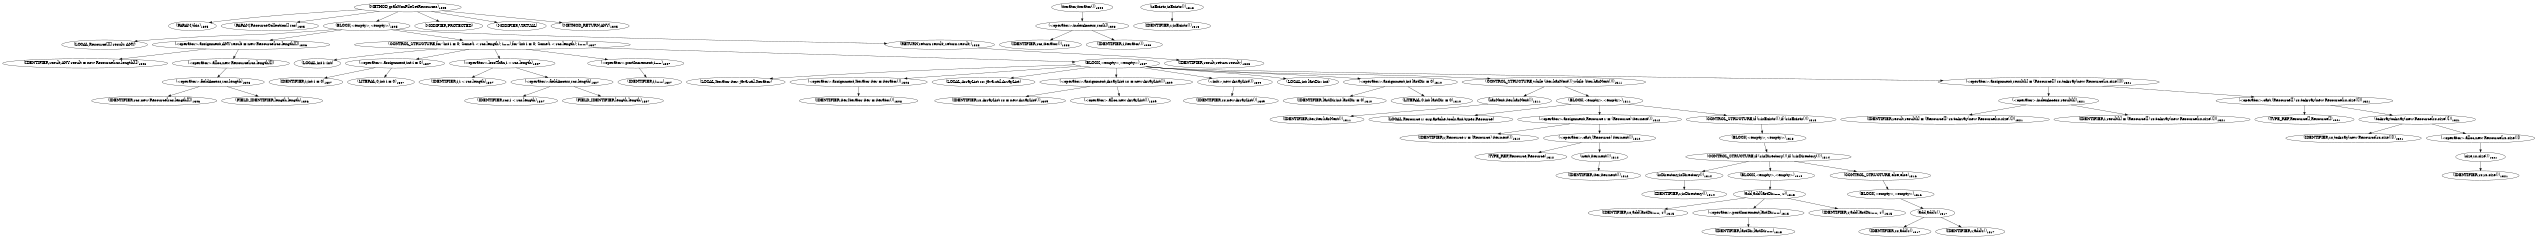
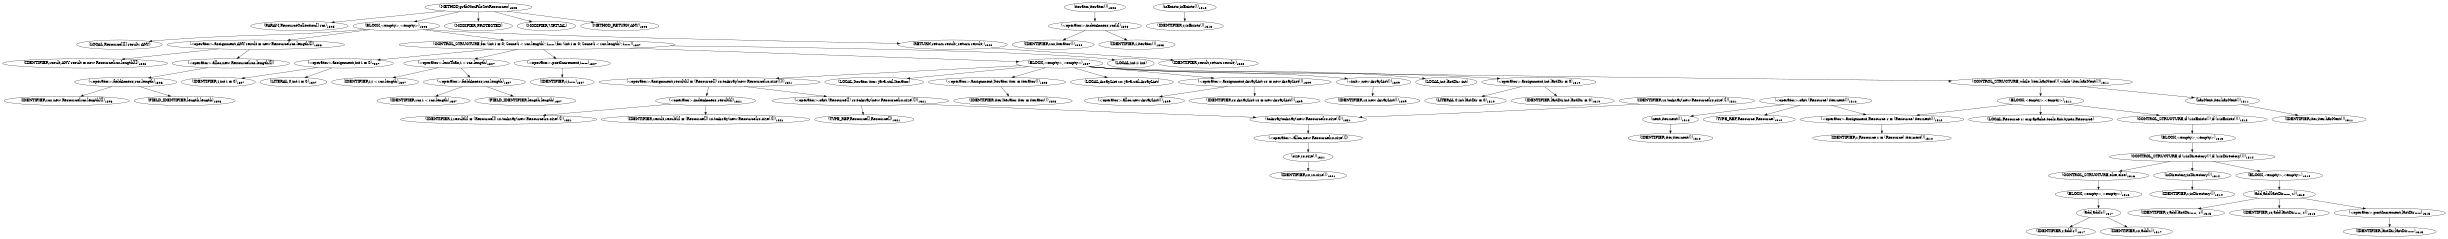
node "(PARAM,this)": removed
node "(<operator>.assignment,int i = 0)": text "1307" -> "7307"
edge "(<operator>.assignment,Resource r = (Resource) iter.next())" -> "(<operator>.cast,(Resource) iter.next())": reversed
edge "(toArray,toArray(new Resource[rs.size()]))" -> "(IDENTIFIER,rs,toArray(new Resource[rs.size()]))": reversed
